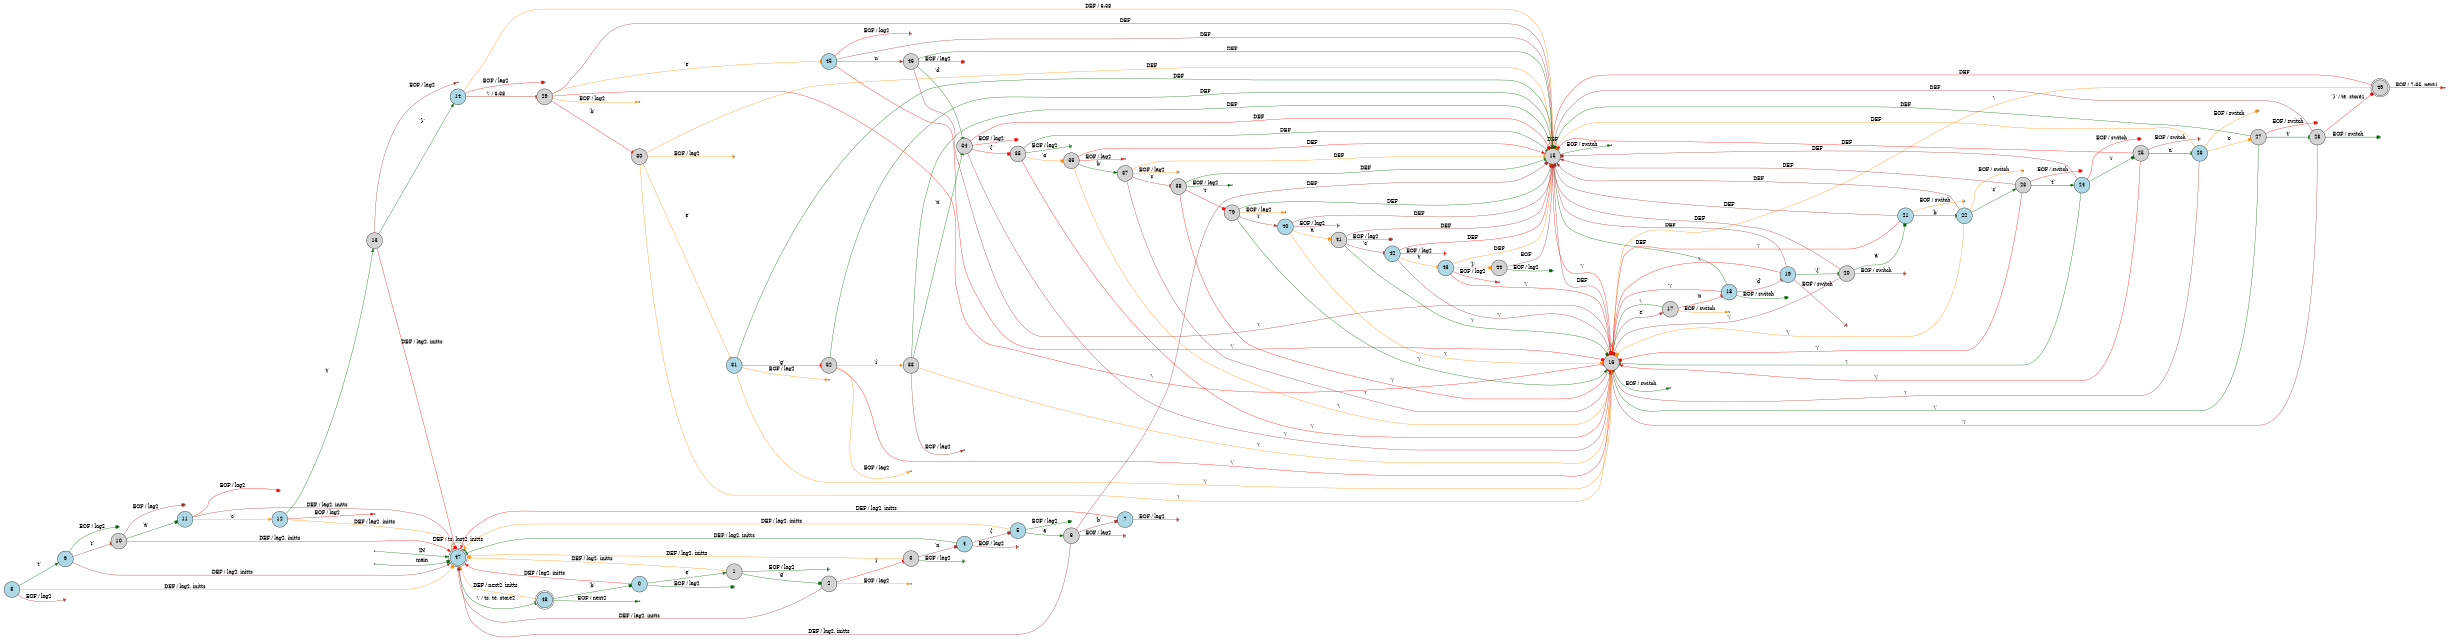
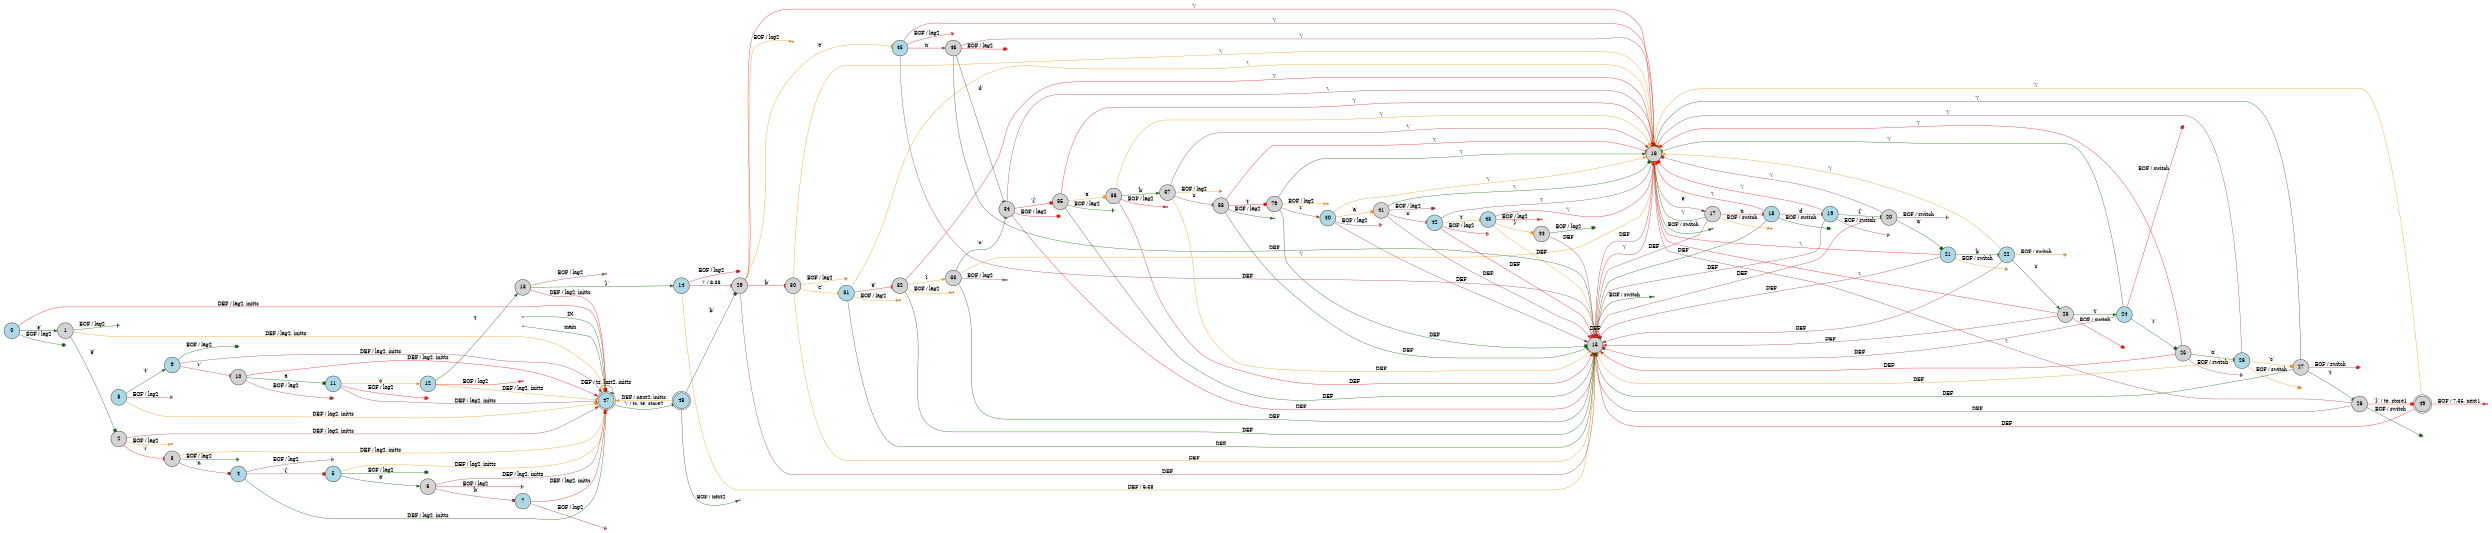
edge "6" -> "15": now "17" -> "15"
edge "44" -> "15": label "EOF" -> "DEF"
edge "48" -> "0": now "48" -> "29"
